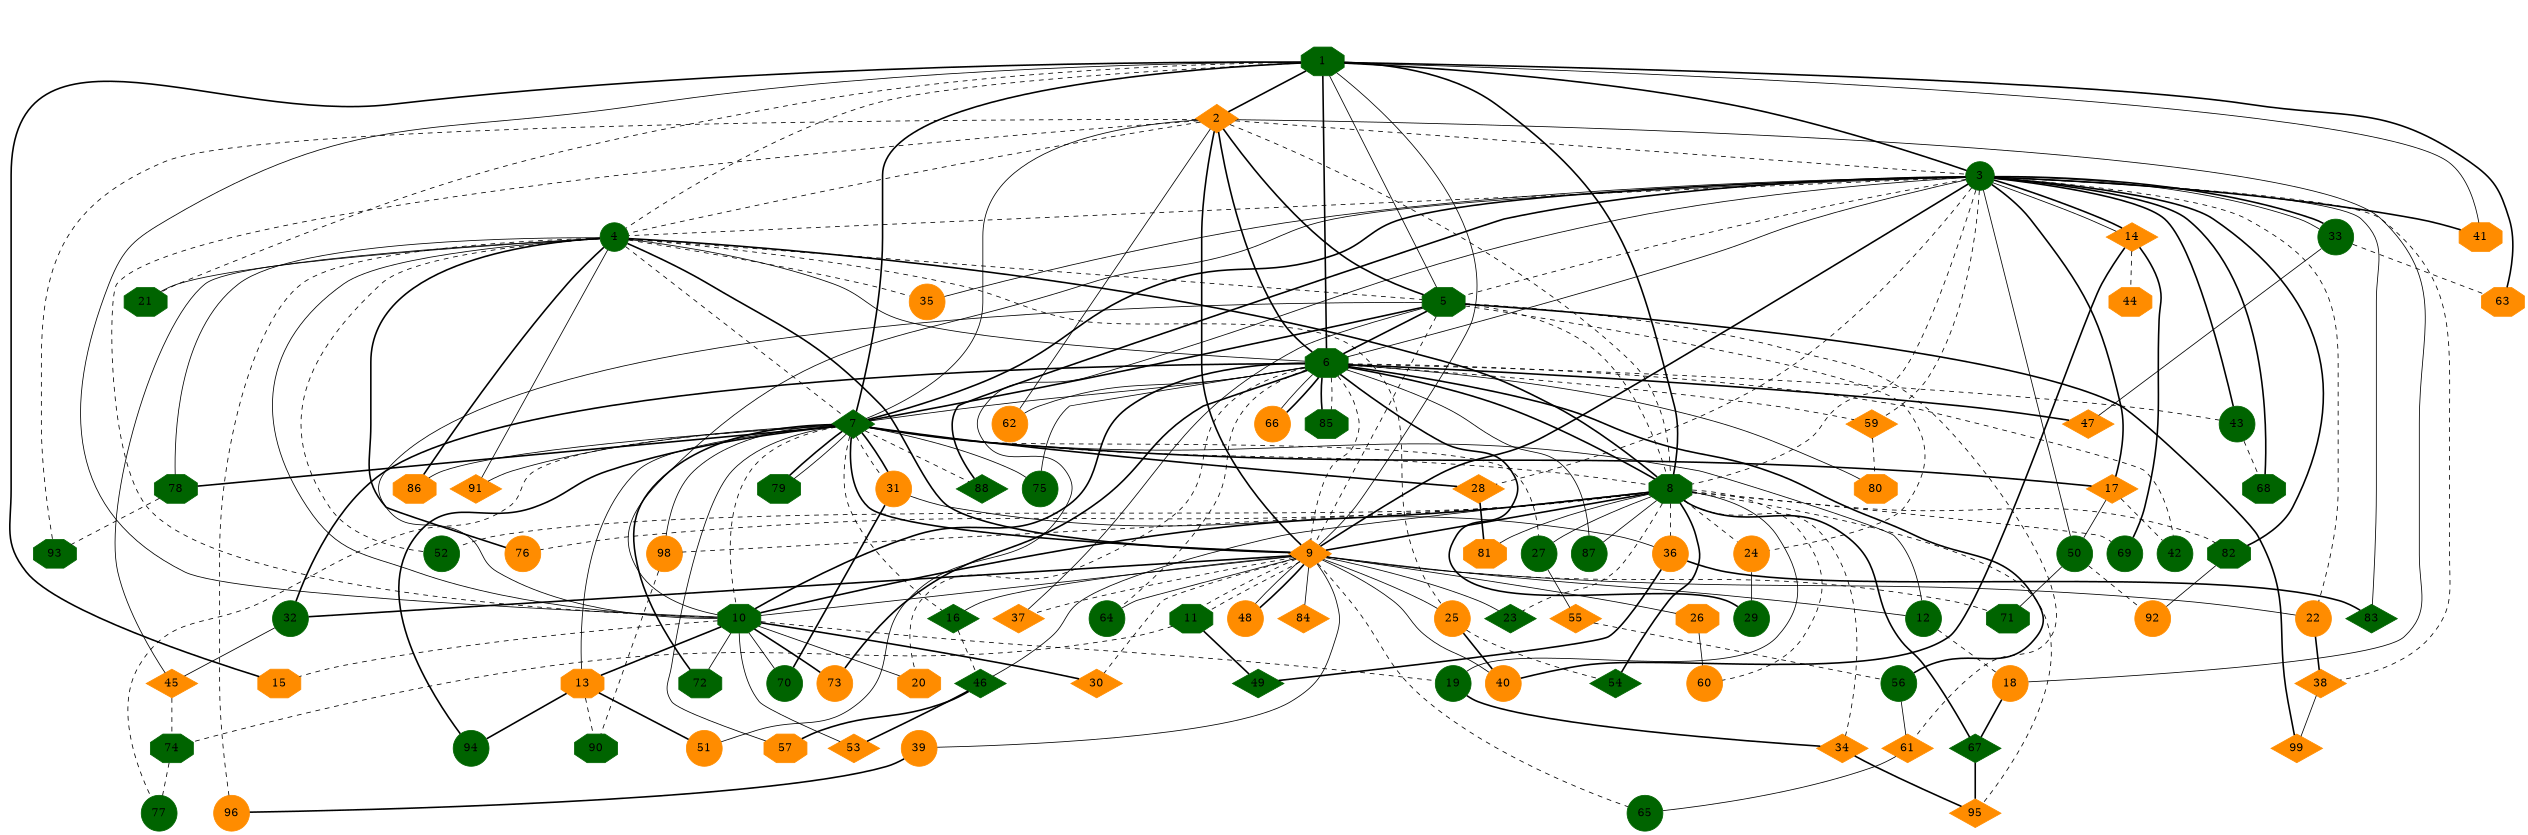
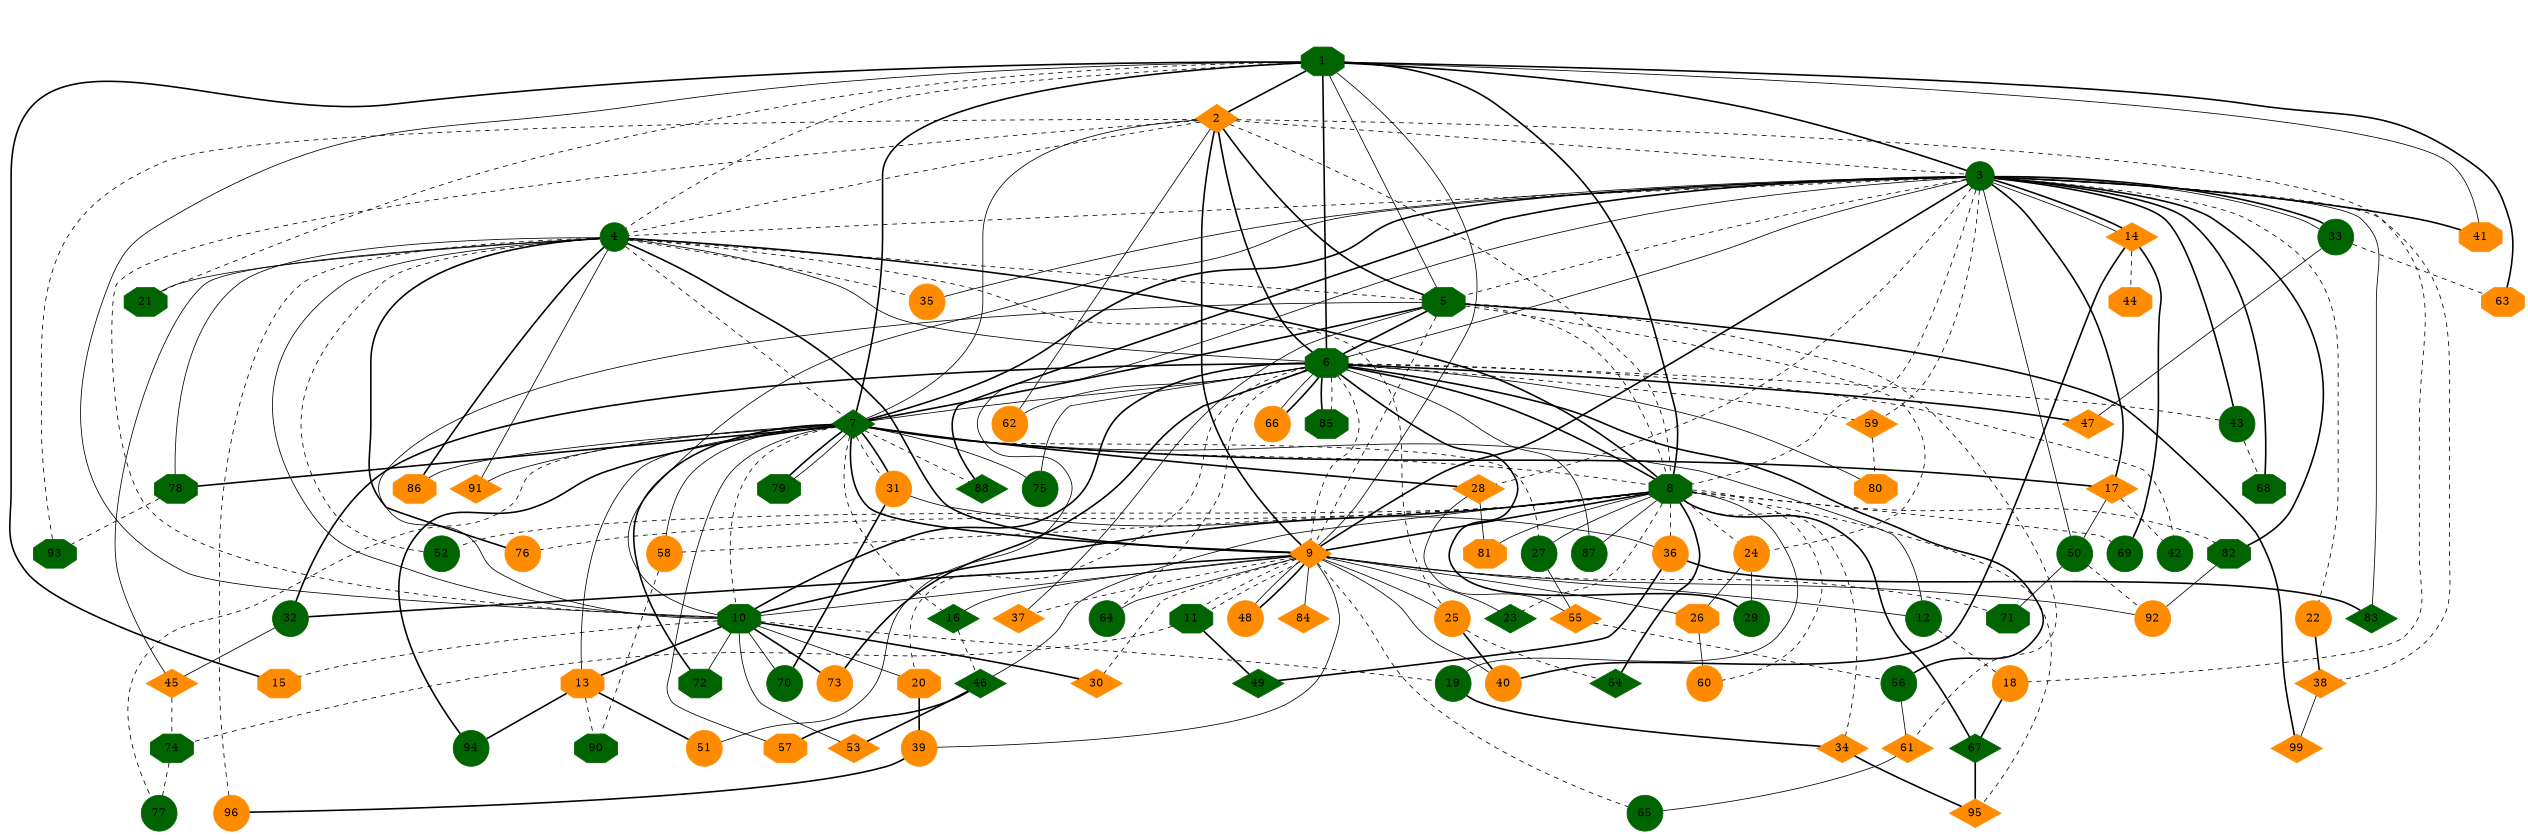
edge "2" -- "18": style solid -> dashed
edge "28" -- "81": style bold -> solid
node "98": label "98" -> "58"
edge "28" -- "55": added
edge "9" -- "22": now "9" -- "92"
edge "24" -- "26": added
edge "20" -- "39": added
